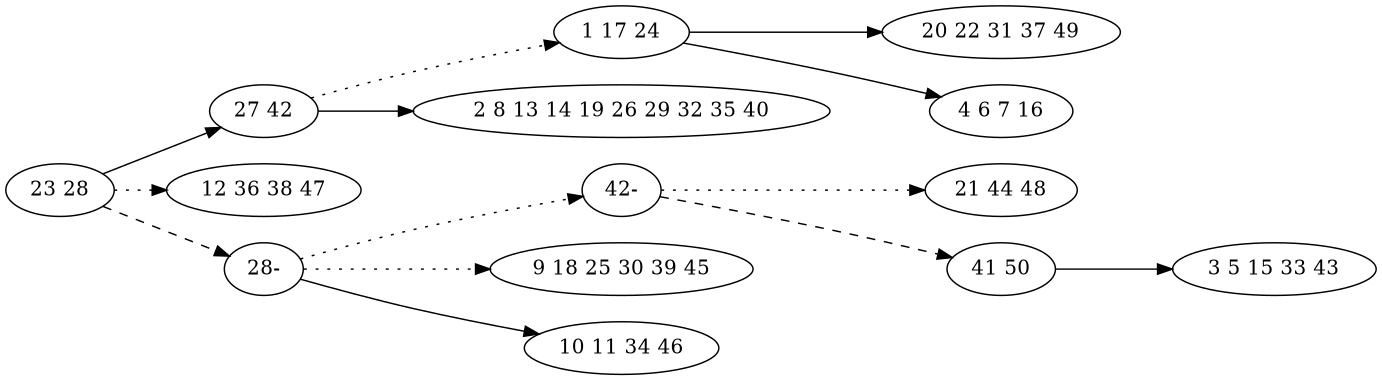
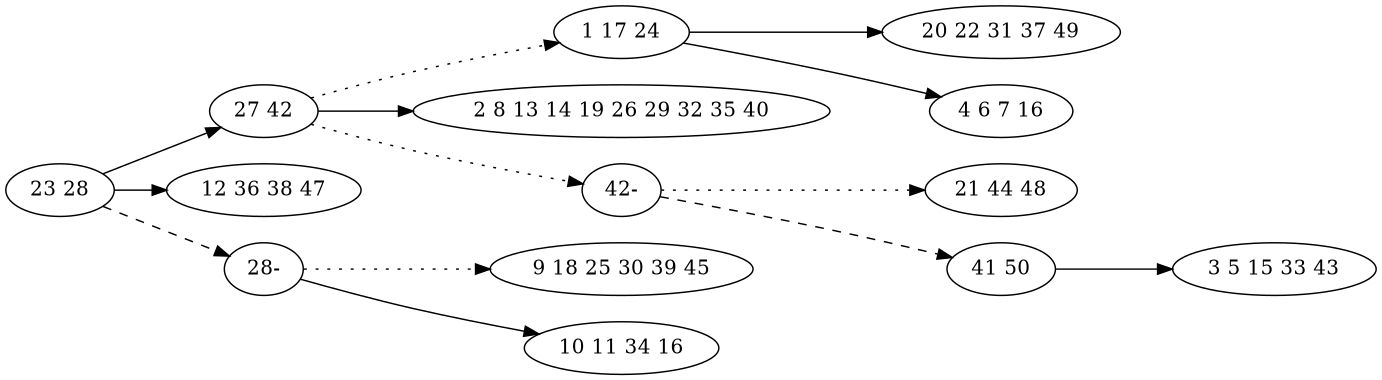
edge "23 28" -> "12 36 38 47": style dotted -> solid
edge "28-" -> "42-": now "27 42" -> "42-"
node "10 11 34 46": label "10 11 34 46" -> "10 11 34 16"
